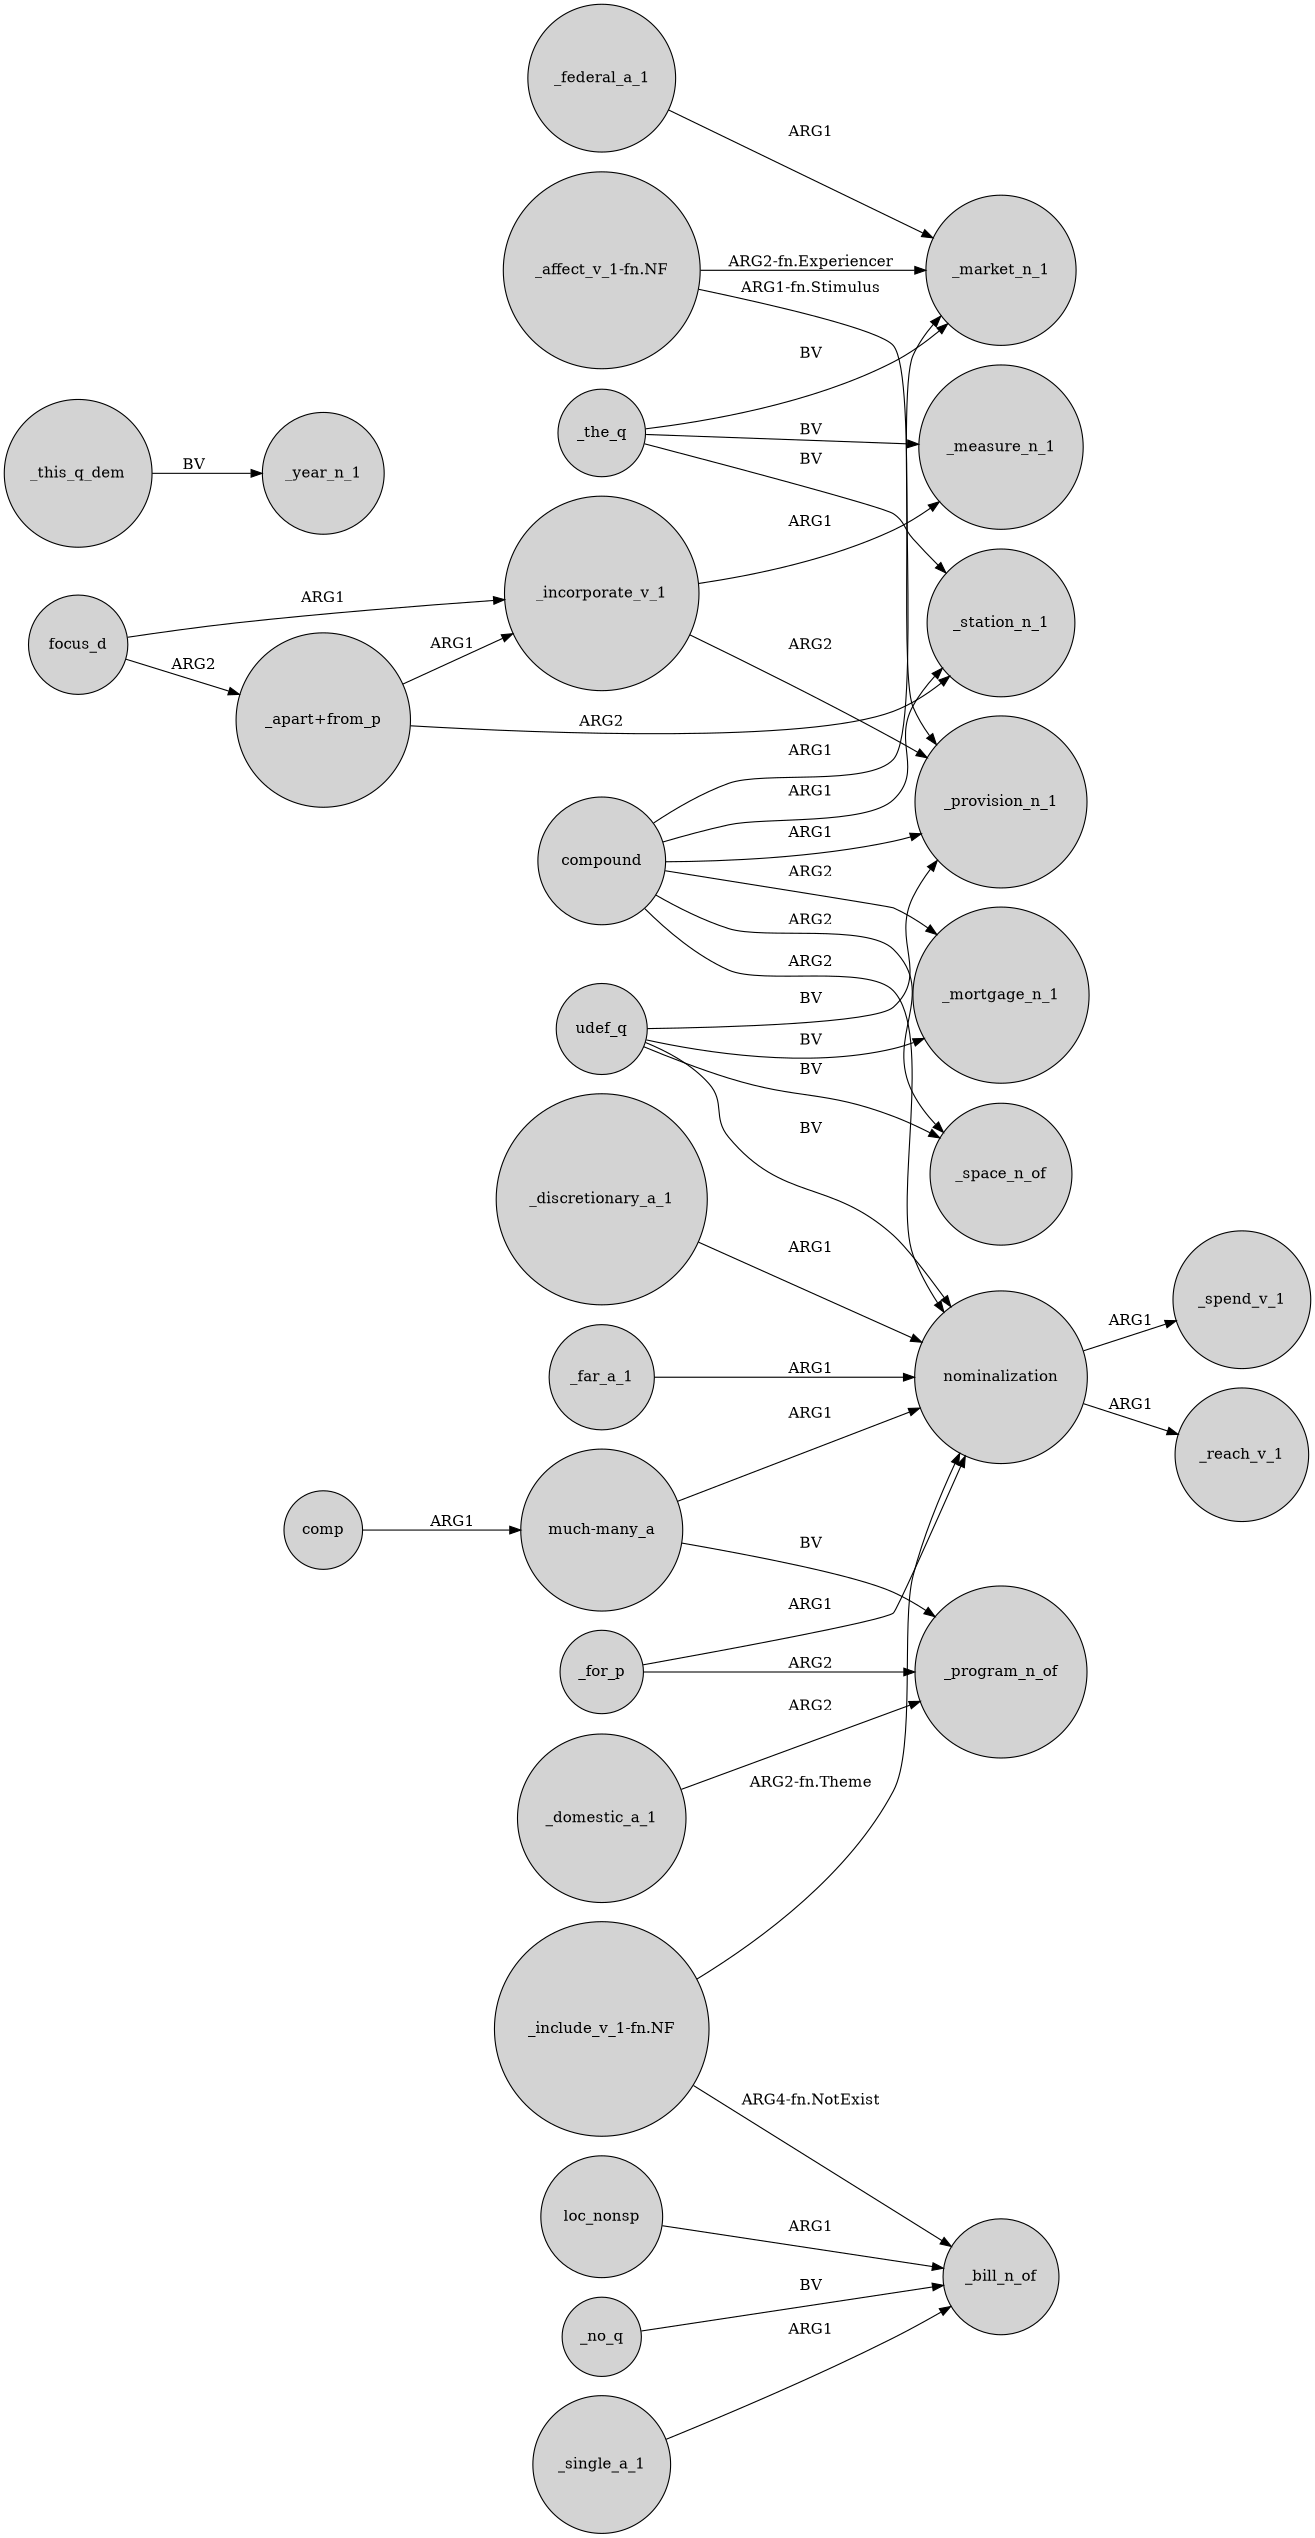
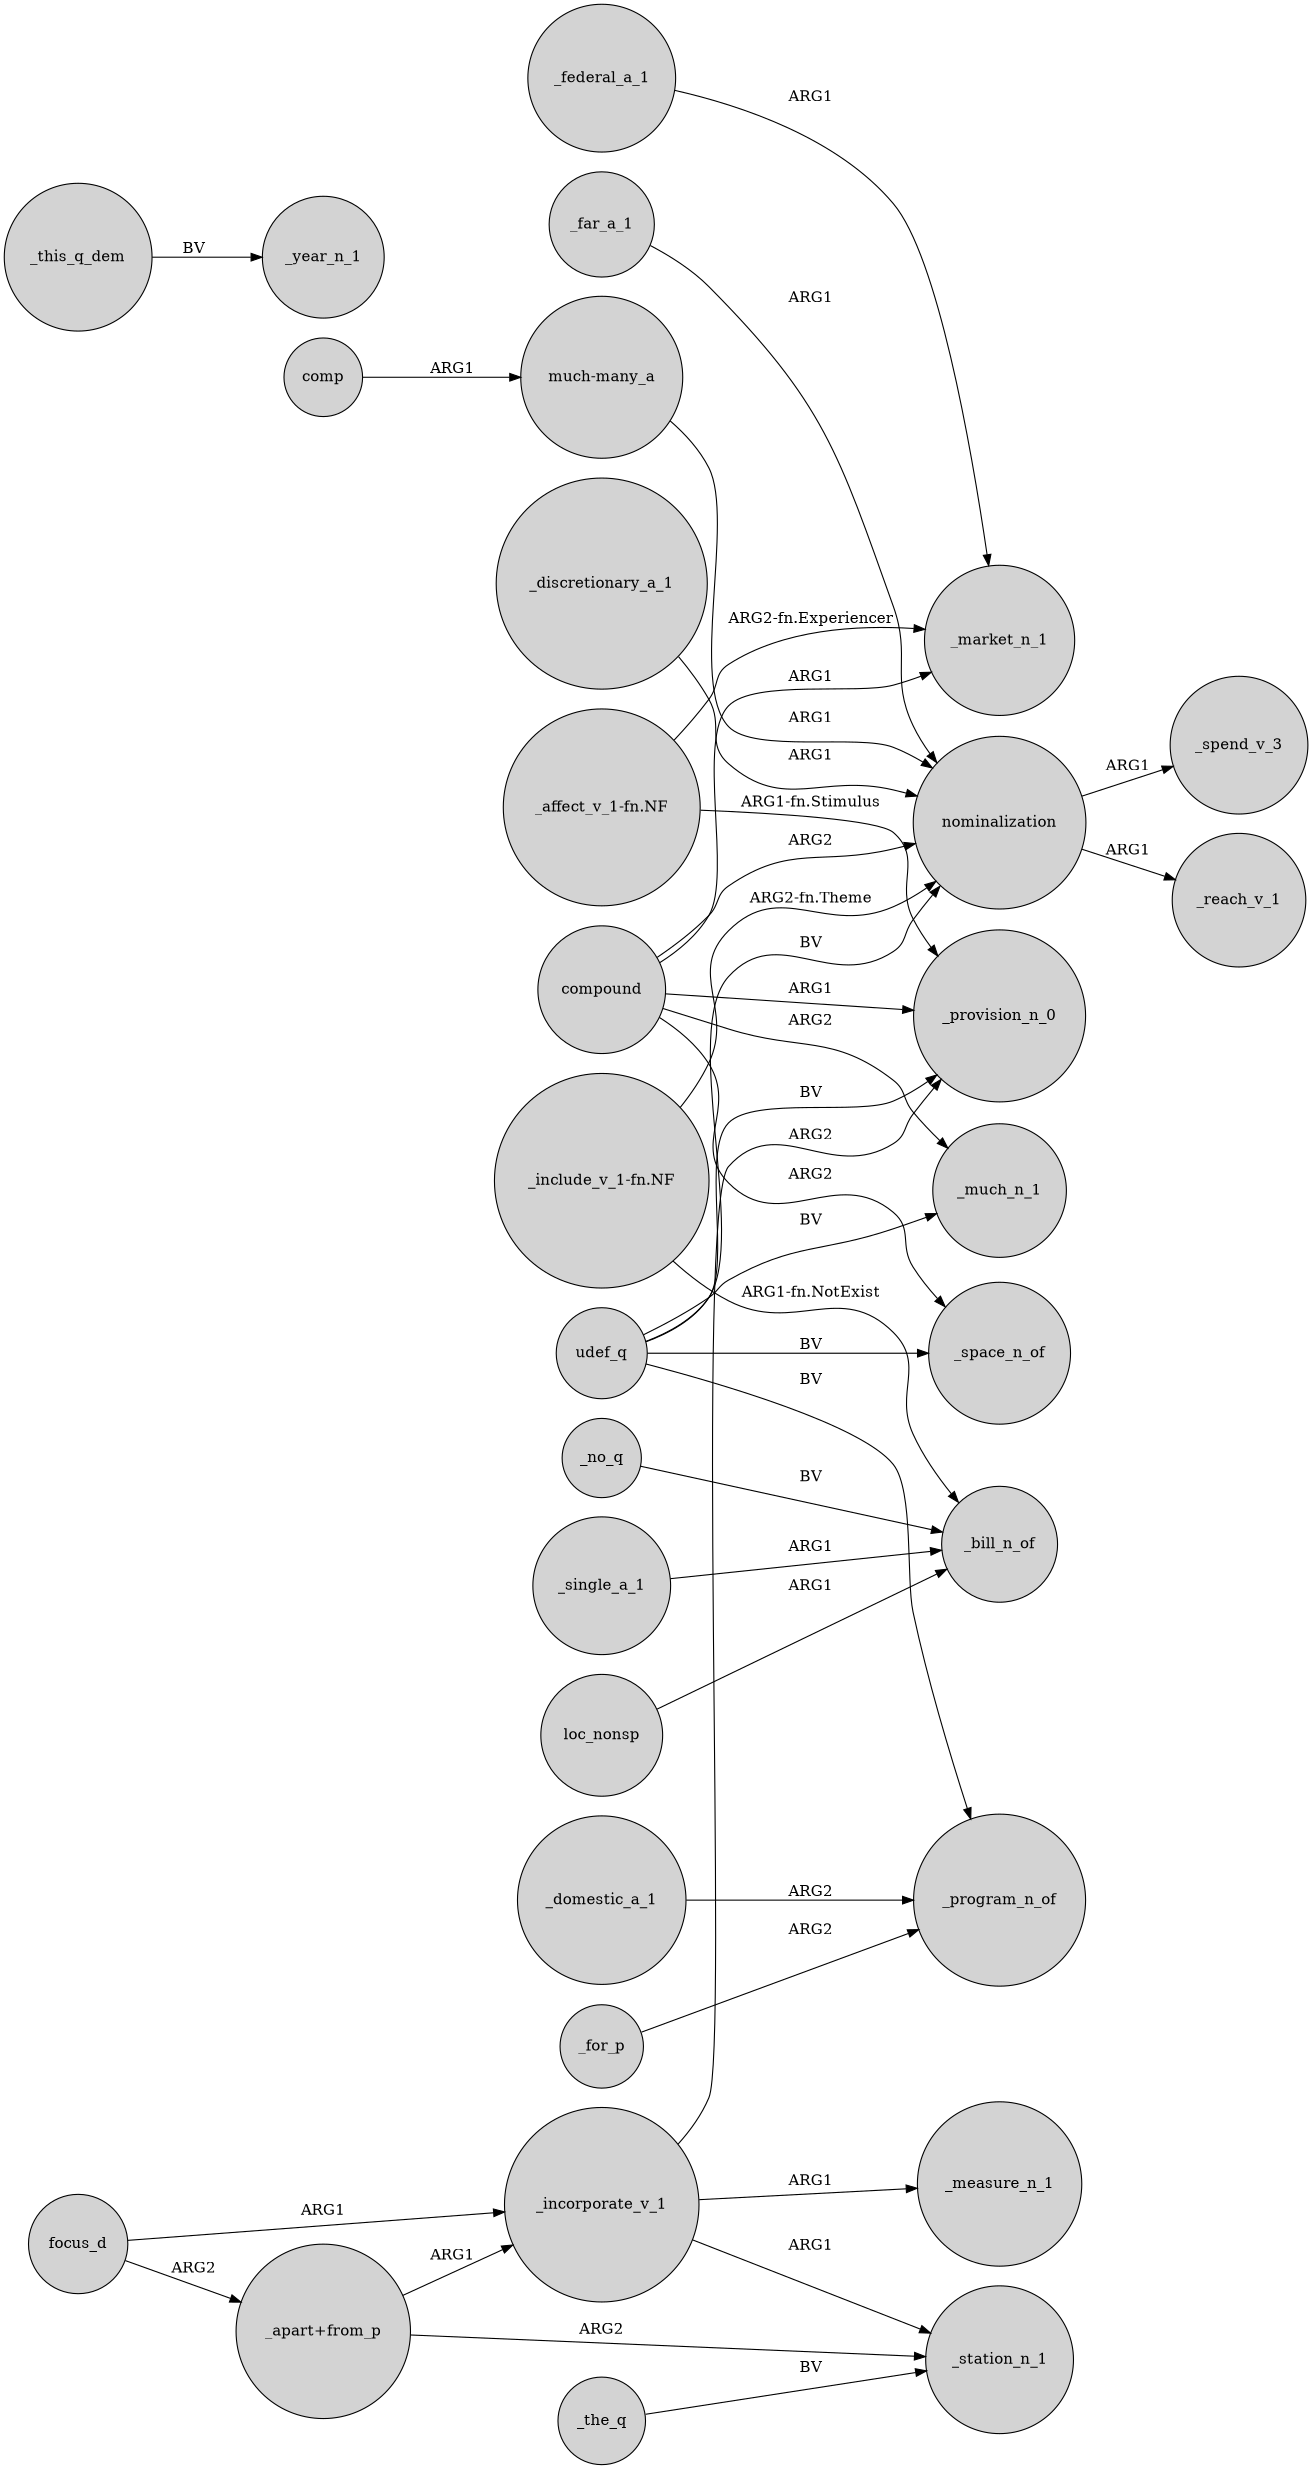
edge "_the_q" -> "_market_n_1": removed, label "BV"
edge "_the_q" -> "_measure_n_1": removed, label "BV"
node "_provision_n_1": label "_provision_n_1" -> "_provision_n_0"
edge "compound" -> "_station_n_1": now "_incorporate_v_1" -> "_station_n_1"
node "_mortgage_n_1": label "_mortgage_n_1" -> "_much_n_1"
node "_spend_v_1": label "_spend_v_1" -> "_spend_v_3"
edge "much-many_a" -> "_program_n_of": now "udef_q" -> "_program_n_of"
edge "_for_p" -> "nominalization": removed, label "ARG1"
edge "_include_v_1-fn.NF" -> "_bill_n_of": label "ARG4-fn.NotExist" -> "ARG1-fn.NotExist"
